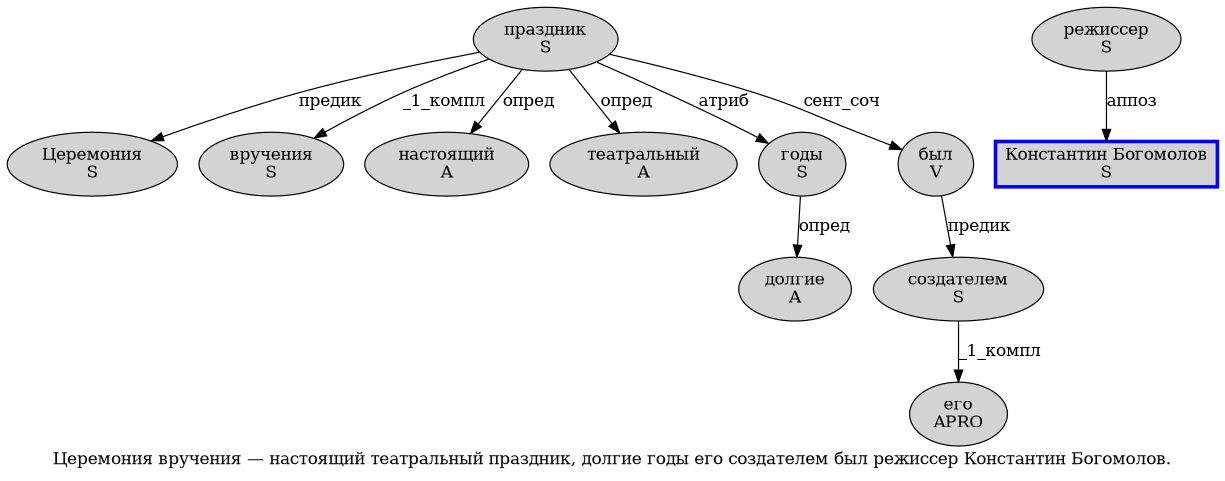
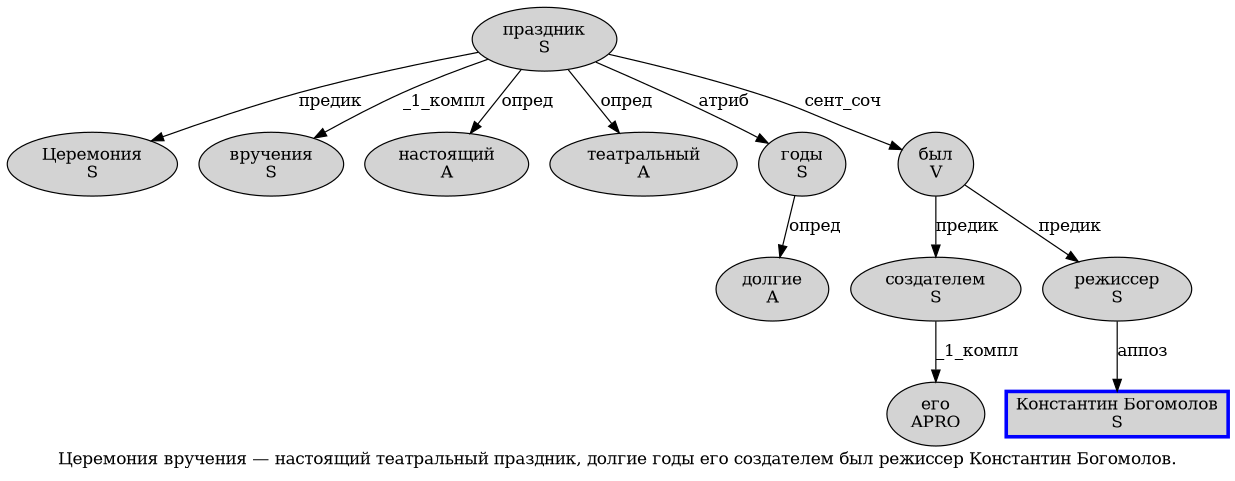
edge "был V" -> "режиссер S": added, label "предик"
